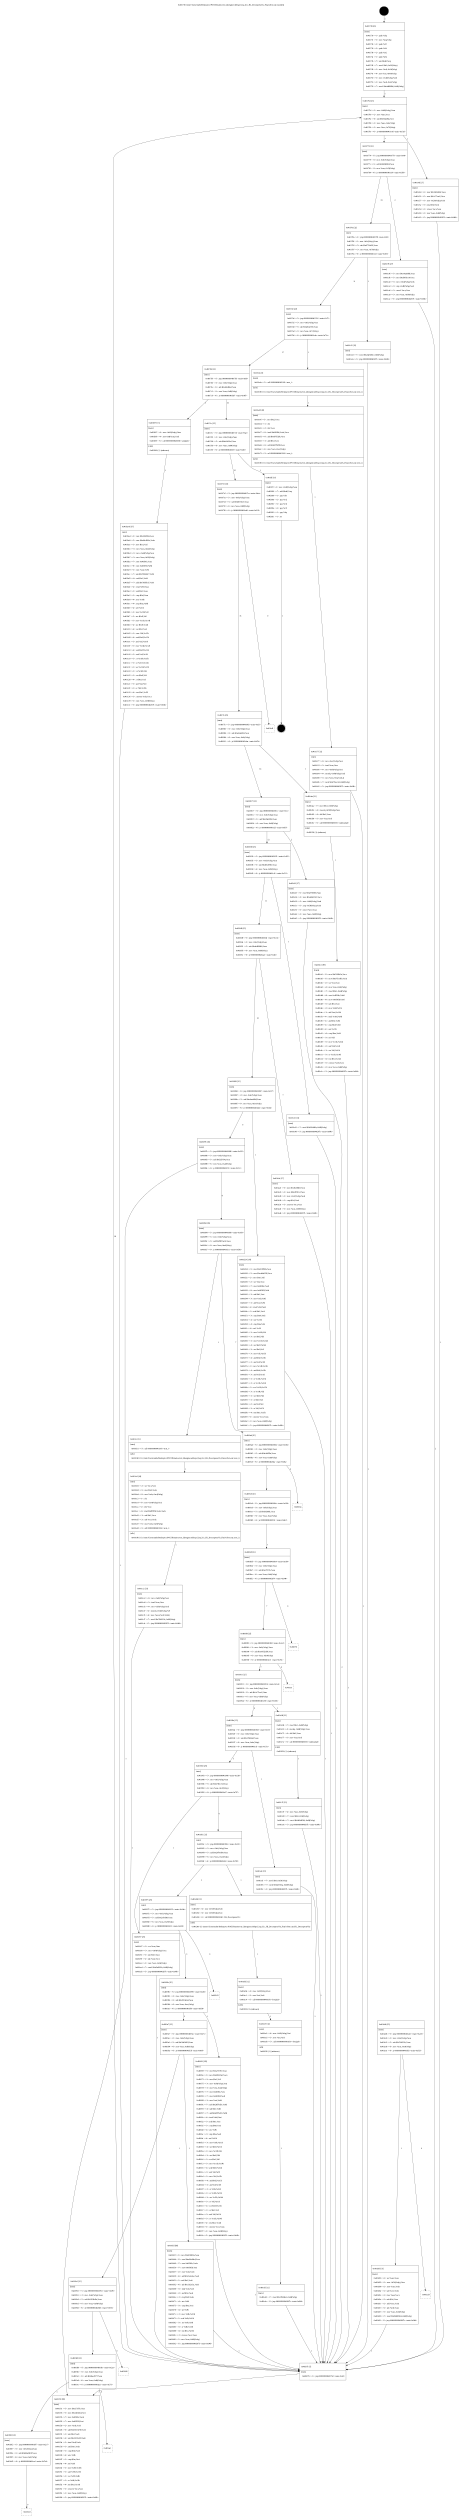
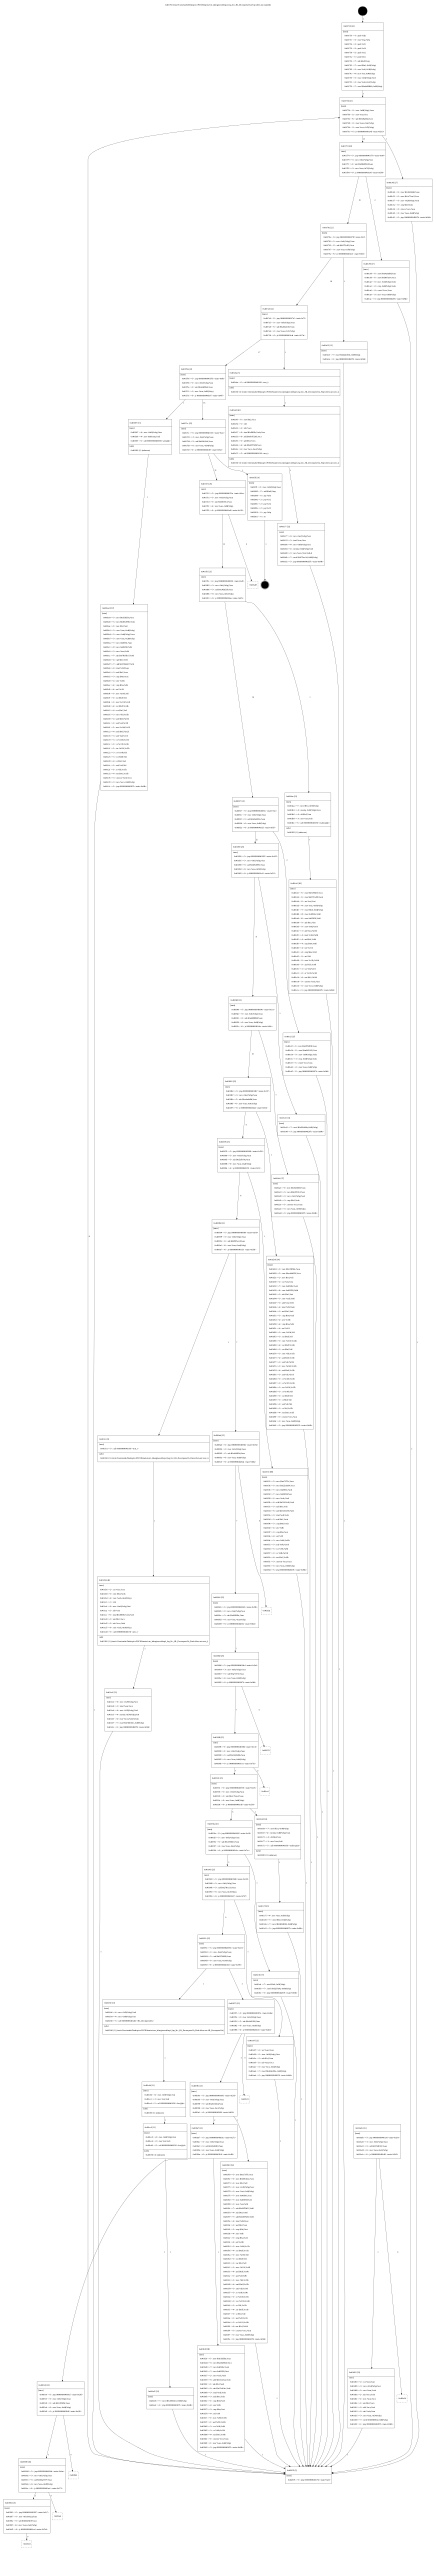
edge "0x40207b [5]" -> "0x401f11 [88]": reversed
